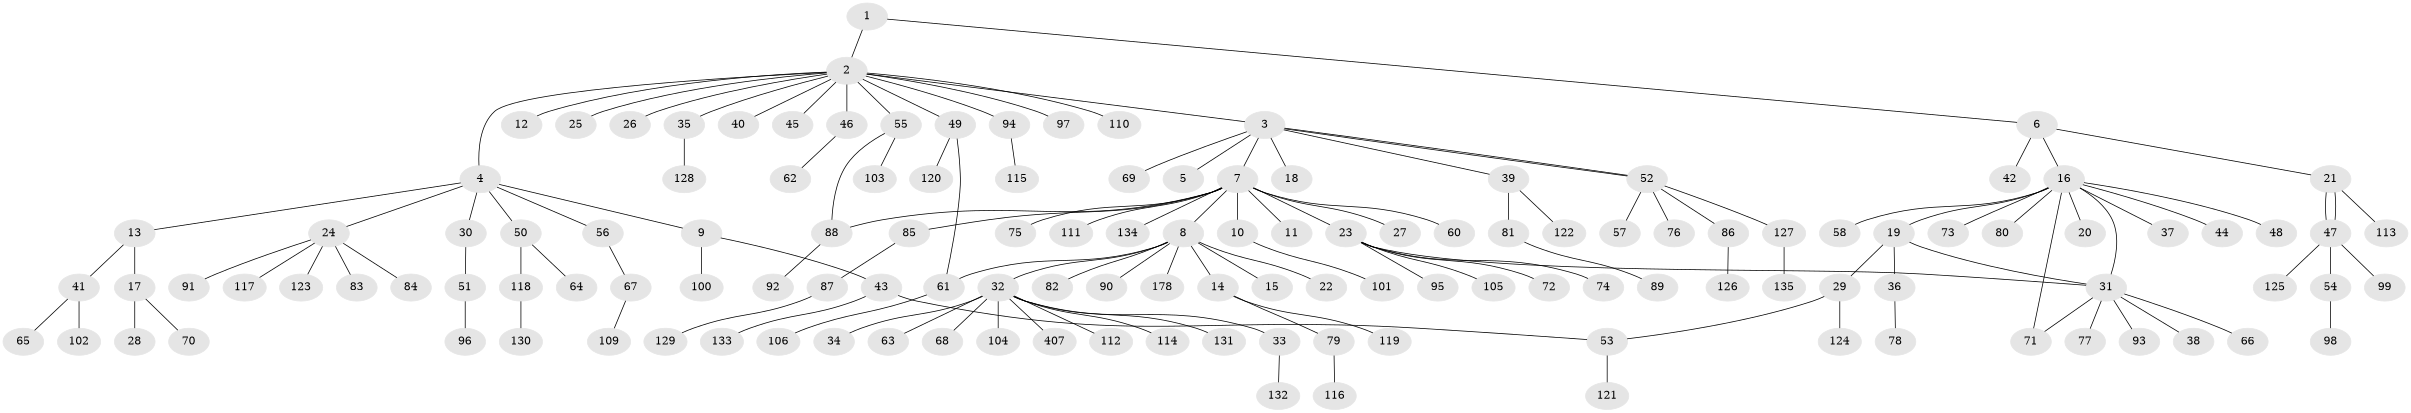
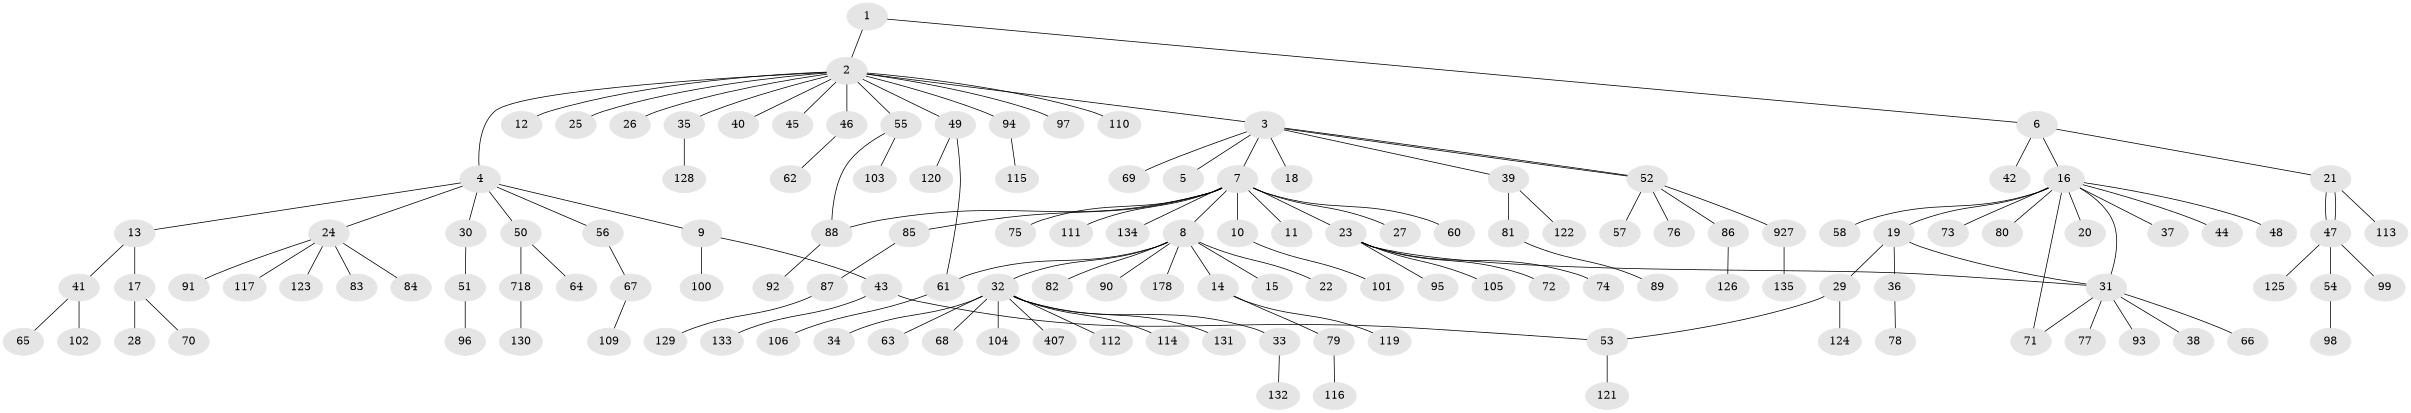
node "127": label "127" -> "927"
node "118": label "118" -> "718"
